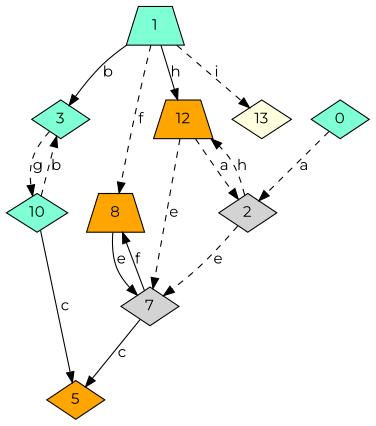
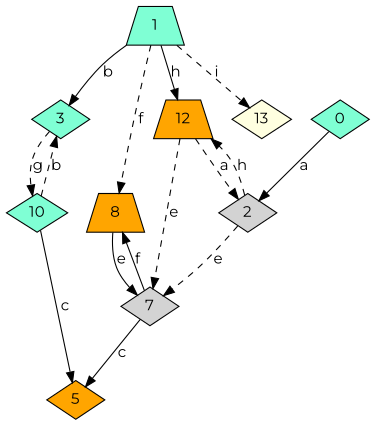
edge "0" -> "2": style dashed -> solid
